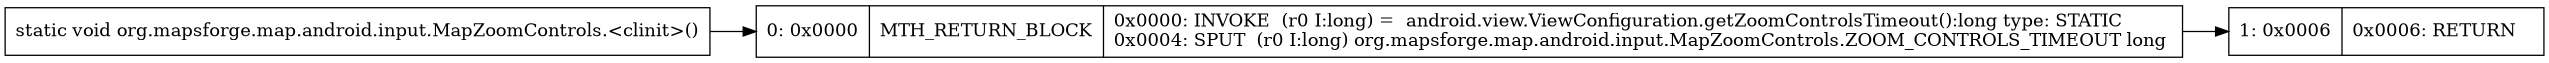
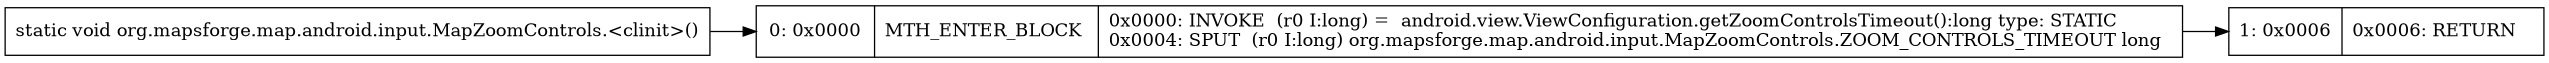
node "0: 0x0000": text "MTH_RETURN_BLOCK" -> "MTH_ENTER_BLOCK"
